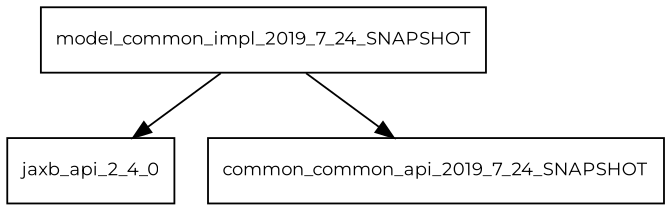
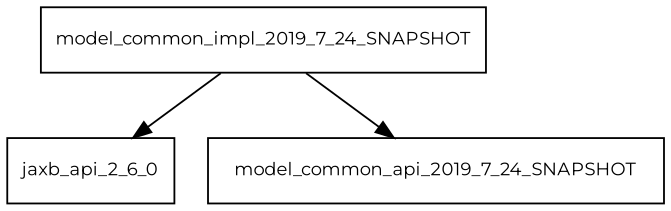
node "jaxb_api_2_4_0": label "jaxb_api_2_4_0" -> "jaxb_api_2_6_0"
node "common_common_api_2019_7_24_SNAPSHOT": label "common_common_api_2019_7_24_SNAPSHOT" -> "model_common_api_2019_7_24_SNAPSHOT"
